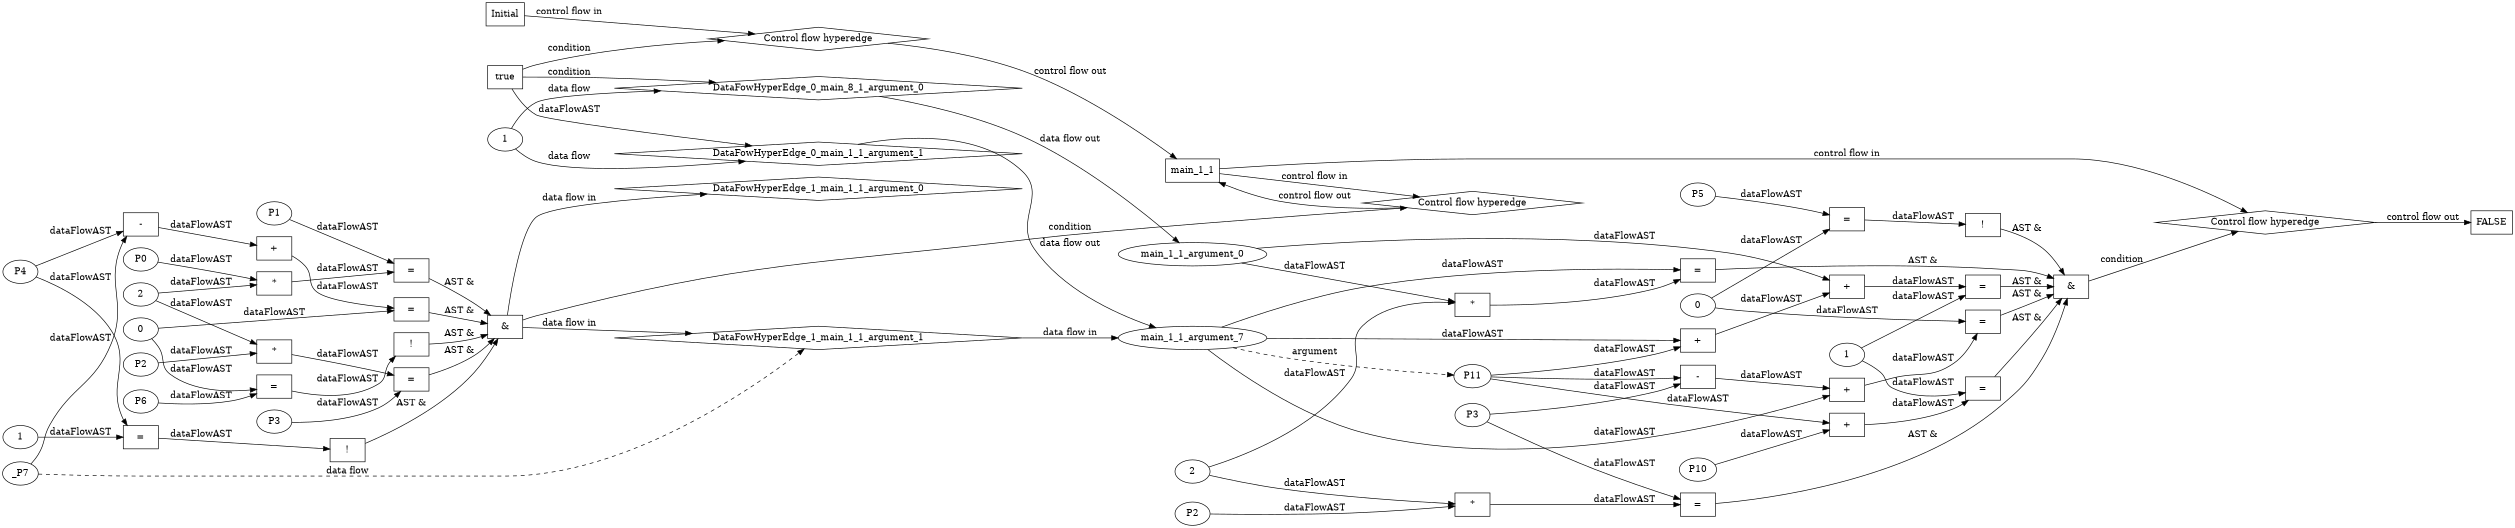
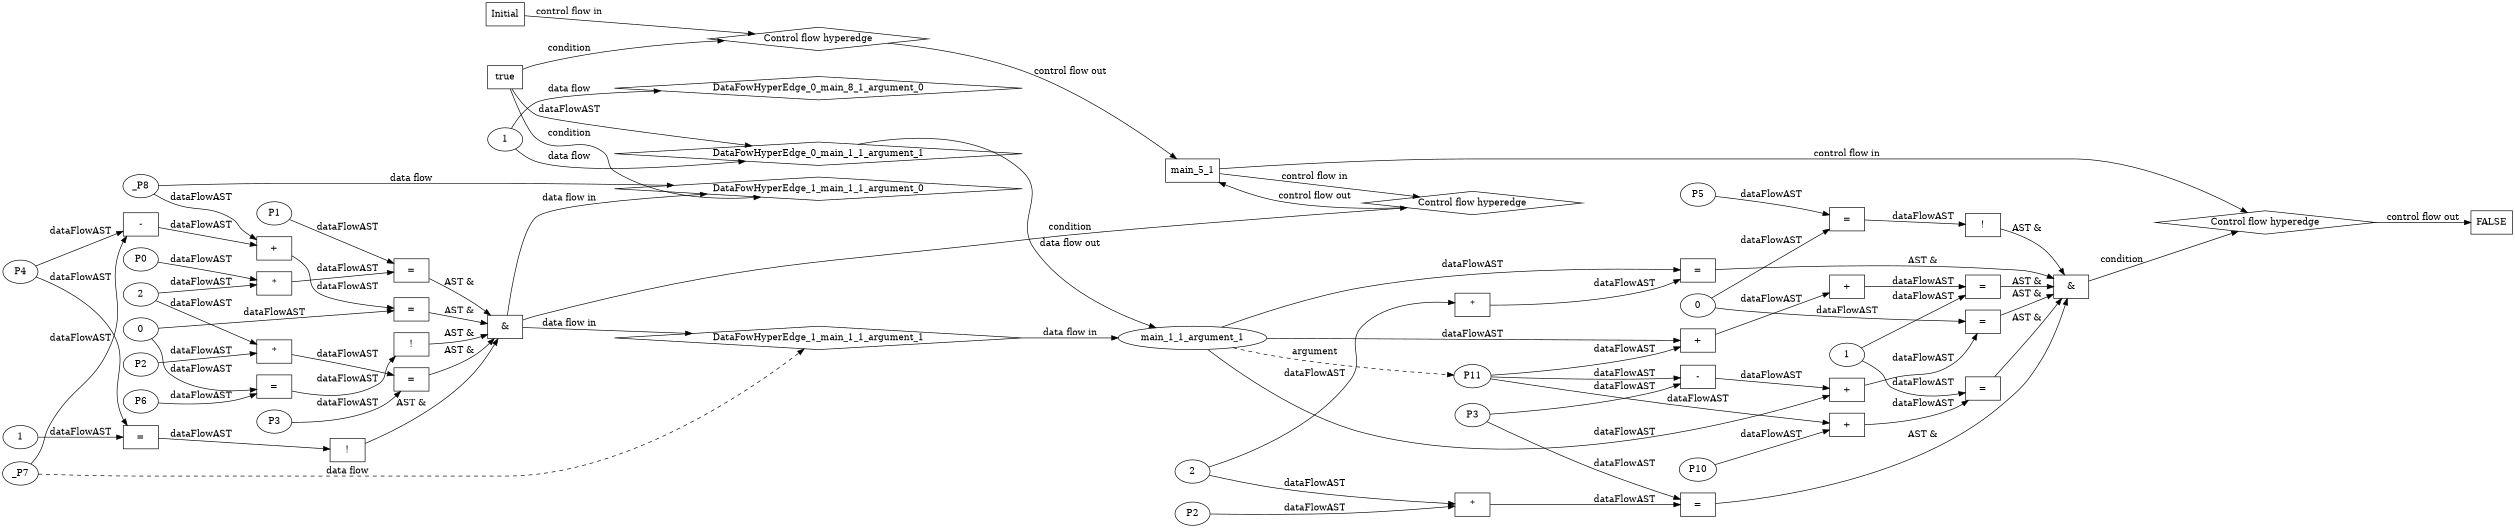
edge "true" -> "DataFowHyperEdge_0_main_8_1_argument_0": now "true" -> "DataFowHyperEdge_1_main_1_1_argument_0"
node "main_1_1": label "main_1_1" -> "main_5_1"
node "_P8": added
node "main_1_1_argument_0": removed
node "main_1_1_argument_7": label "main_1_1_argument_7" -> "main_1_1_argument_1"
